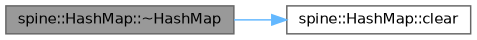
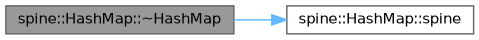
node "spine::HashMap::clear": label "spine::HashMap::clear" -> "spine::HashMap::spine"
